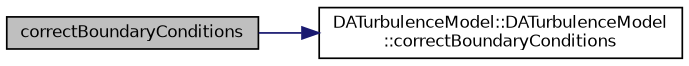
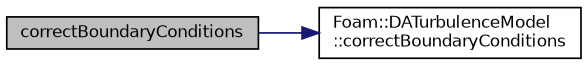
node "DATurbulenceModel::DATurbulenceModel ::correctBoundaryConditions": label "DATurbulenceModel::DATurbulenceModel ::correctBoundaryConditions" -> "Foam::DATurbulenceModel ::correctBoundaryConditions"
